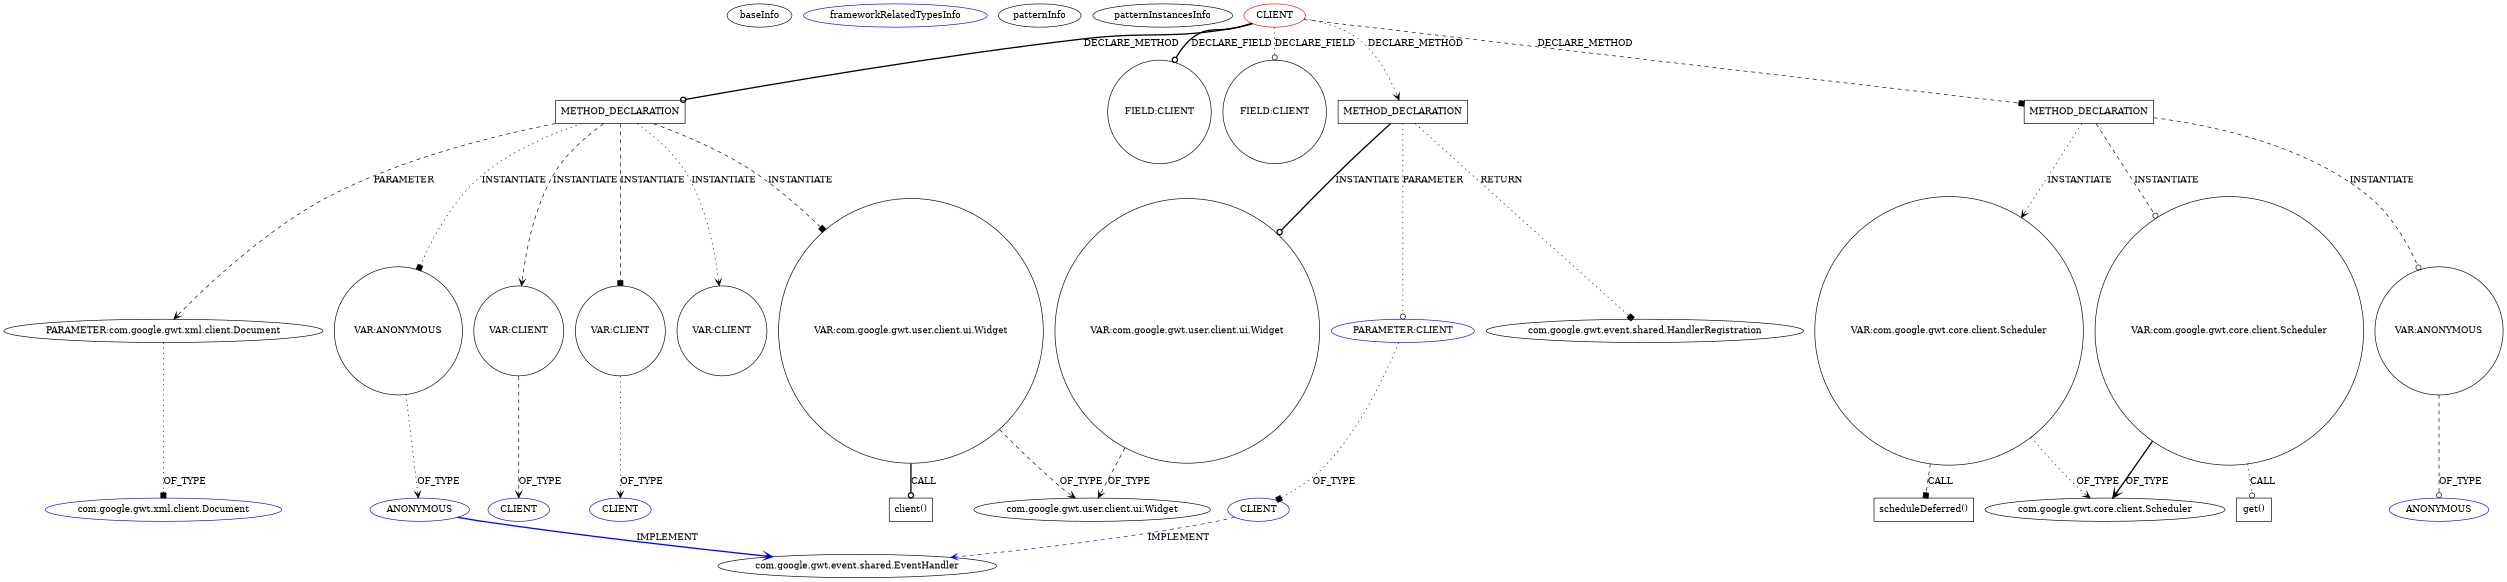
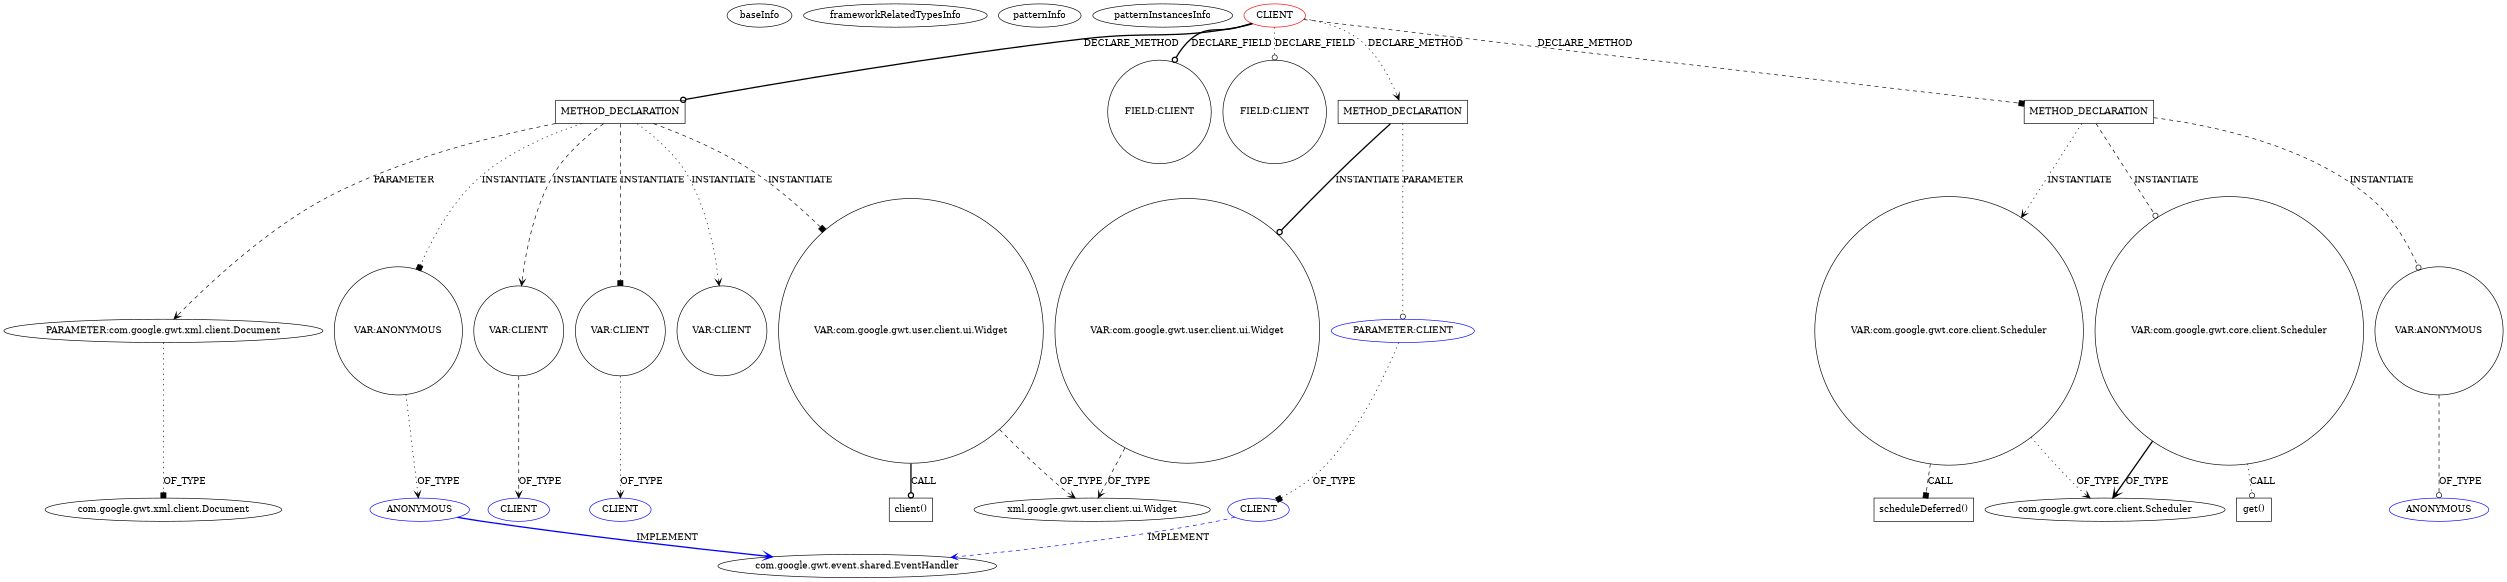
node "frameworkRelatedTypesInfo": color blue -> black
node "com.google.gwt.event.shared.HandlerRegistration": removed
node "com.google.gwt.xml.client.Document": color blue -> black
node "com.google.gwt.user.client.ui.Widget": label "com.google.gwt.user.client.ui.Widget" -> "xml.google.gwt.user.client.ui.Widget"
